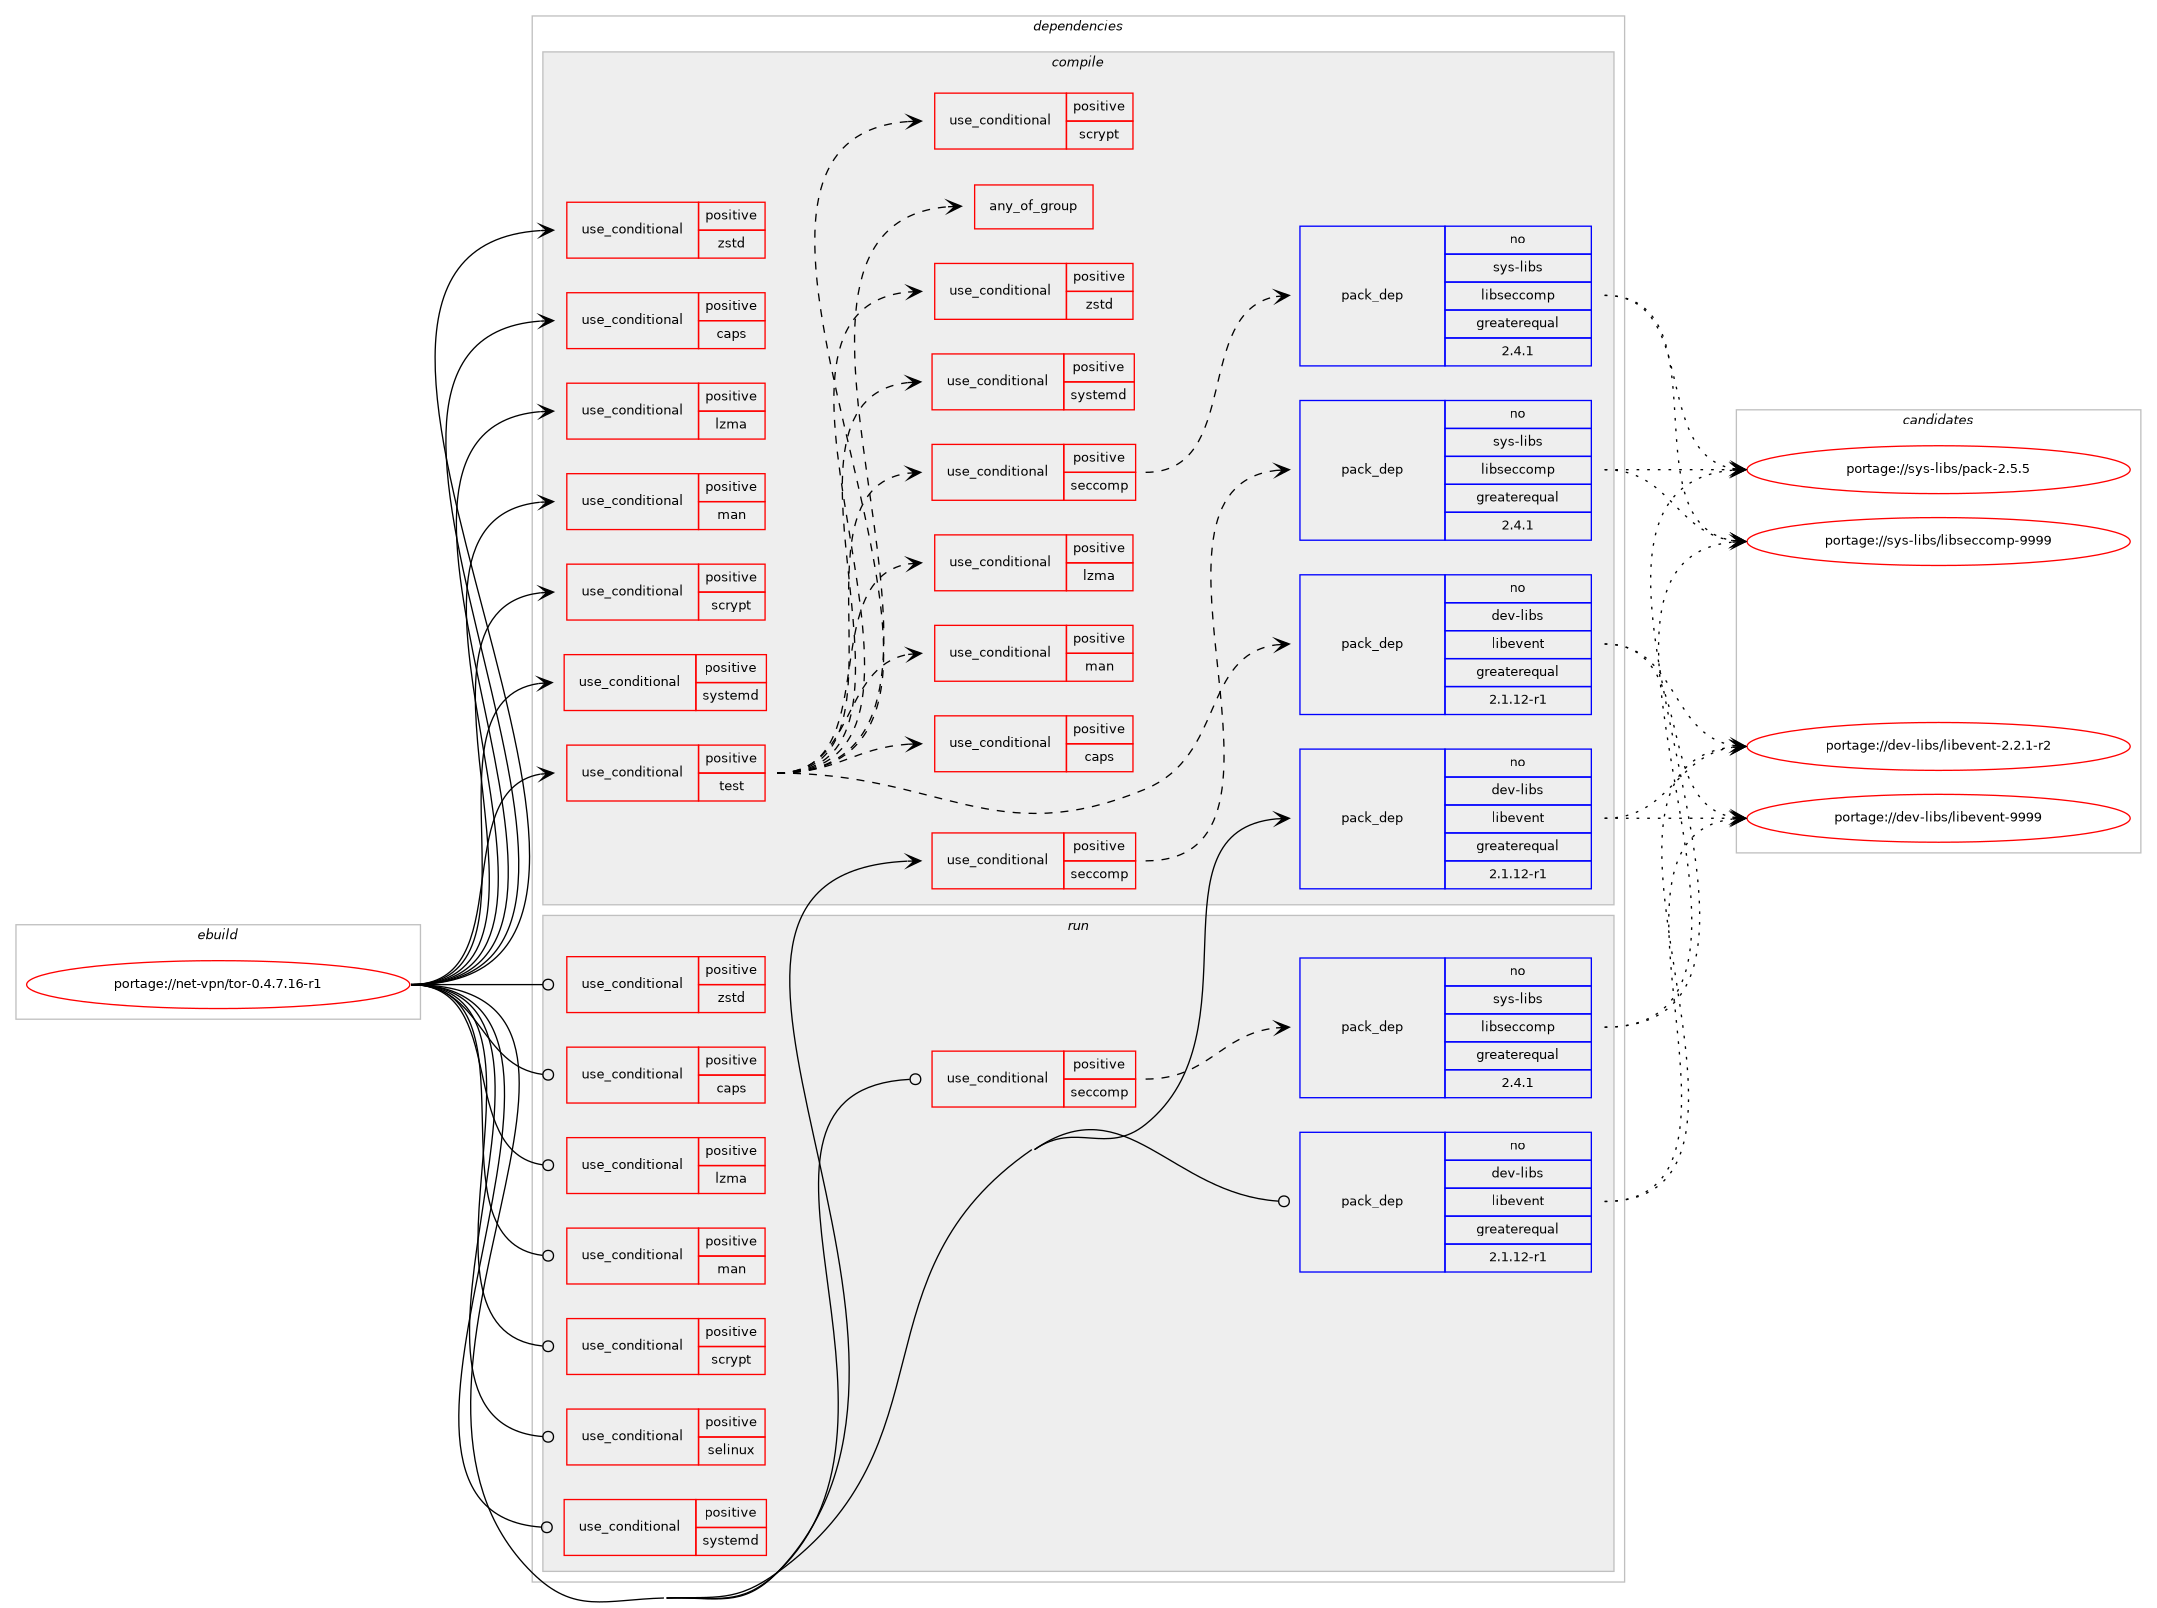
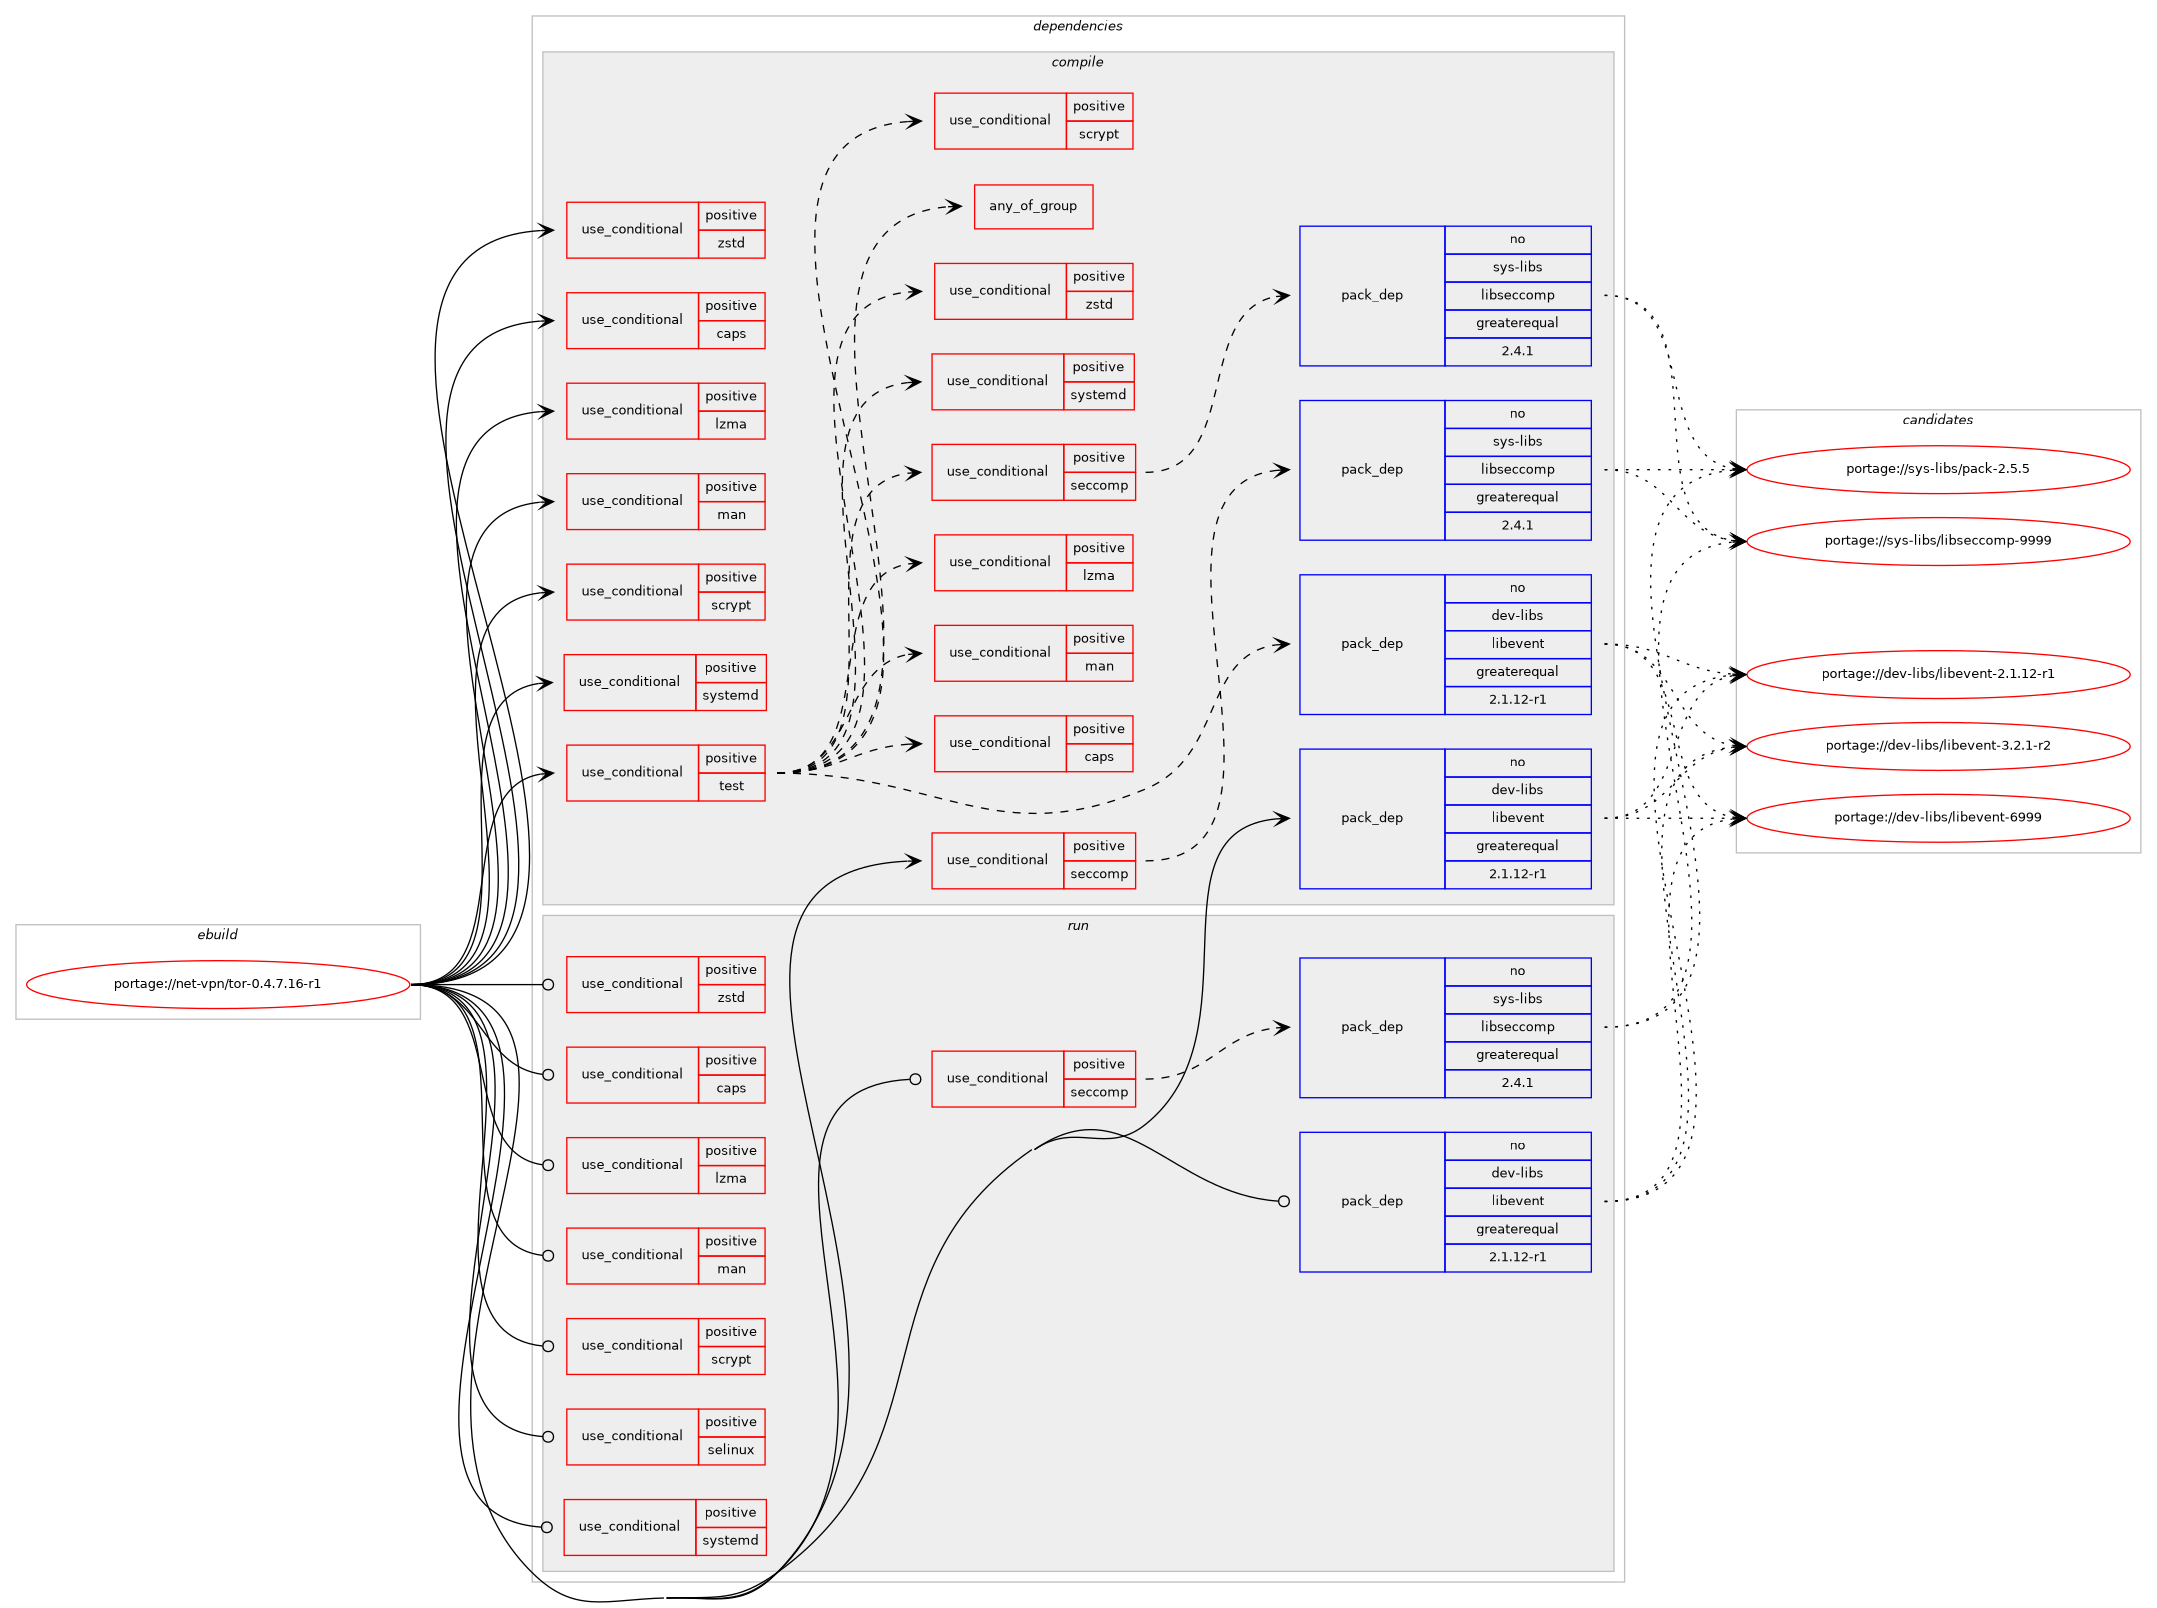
node "portage://dev-libs/libevent-2.1.12-r1": added
node "portage://dev-libs/libevent-2.2.1-r2": label "portage://dev-libs/libevent-2.2.1-r2" -> "portage://dev-libs/libevent-3.2.1-r2"
node "portage://dev-libs/libevent-9999": label "portage://dev-libs/libevent-9999" -> "portage://dev-libs/libevent-6999"
